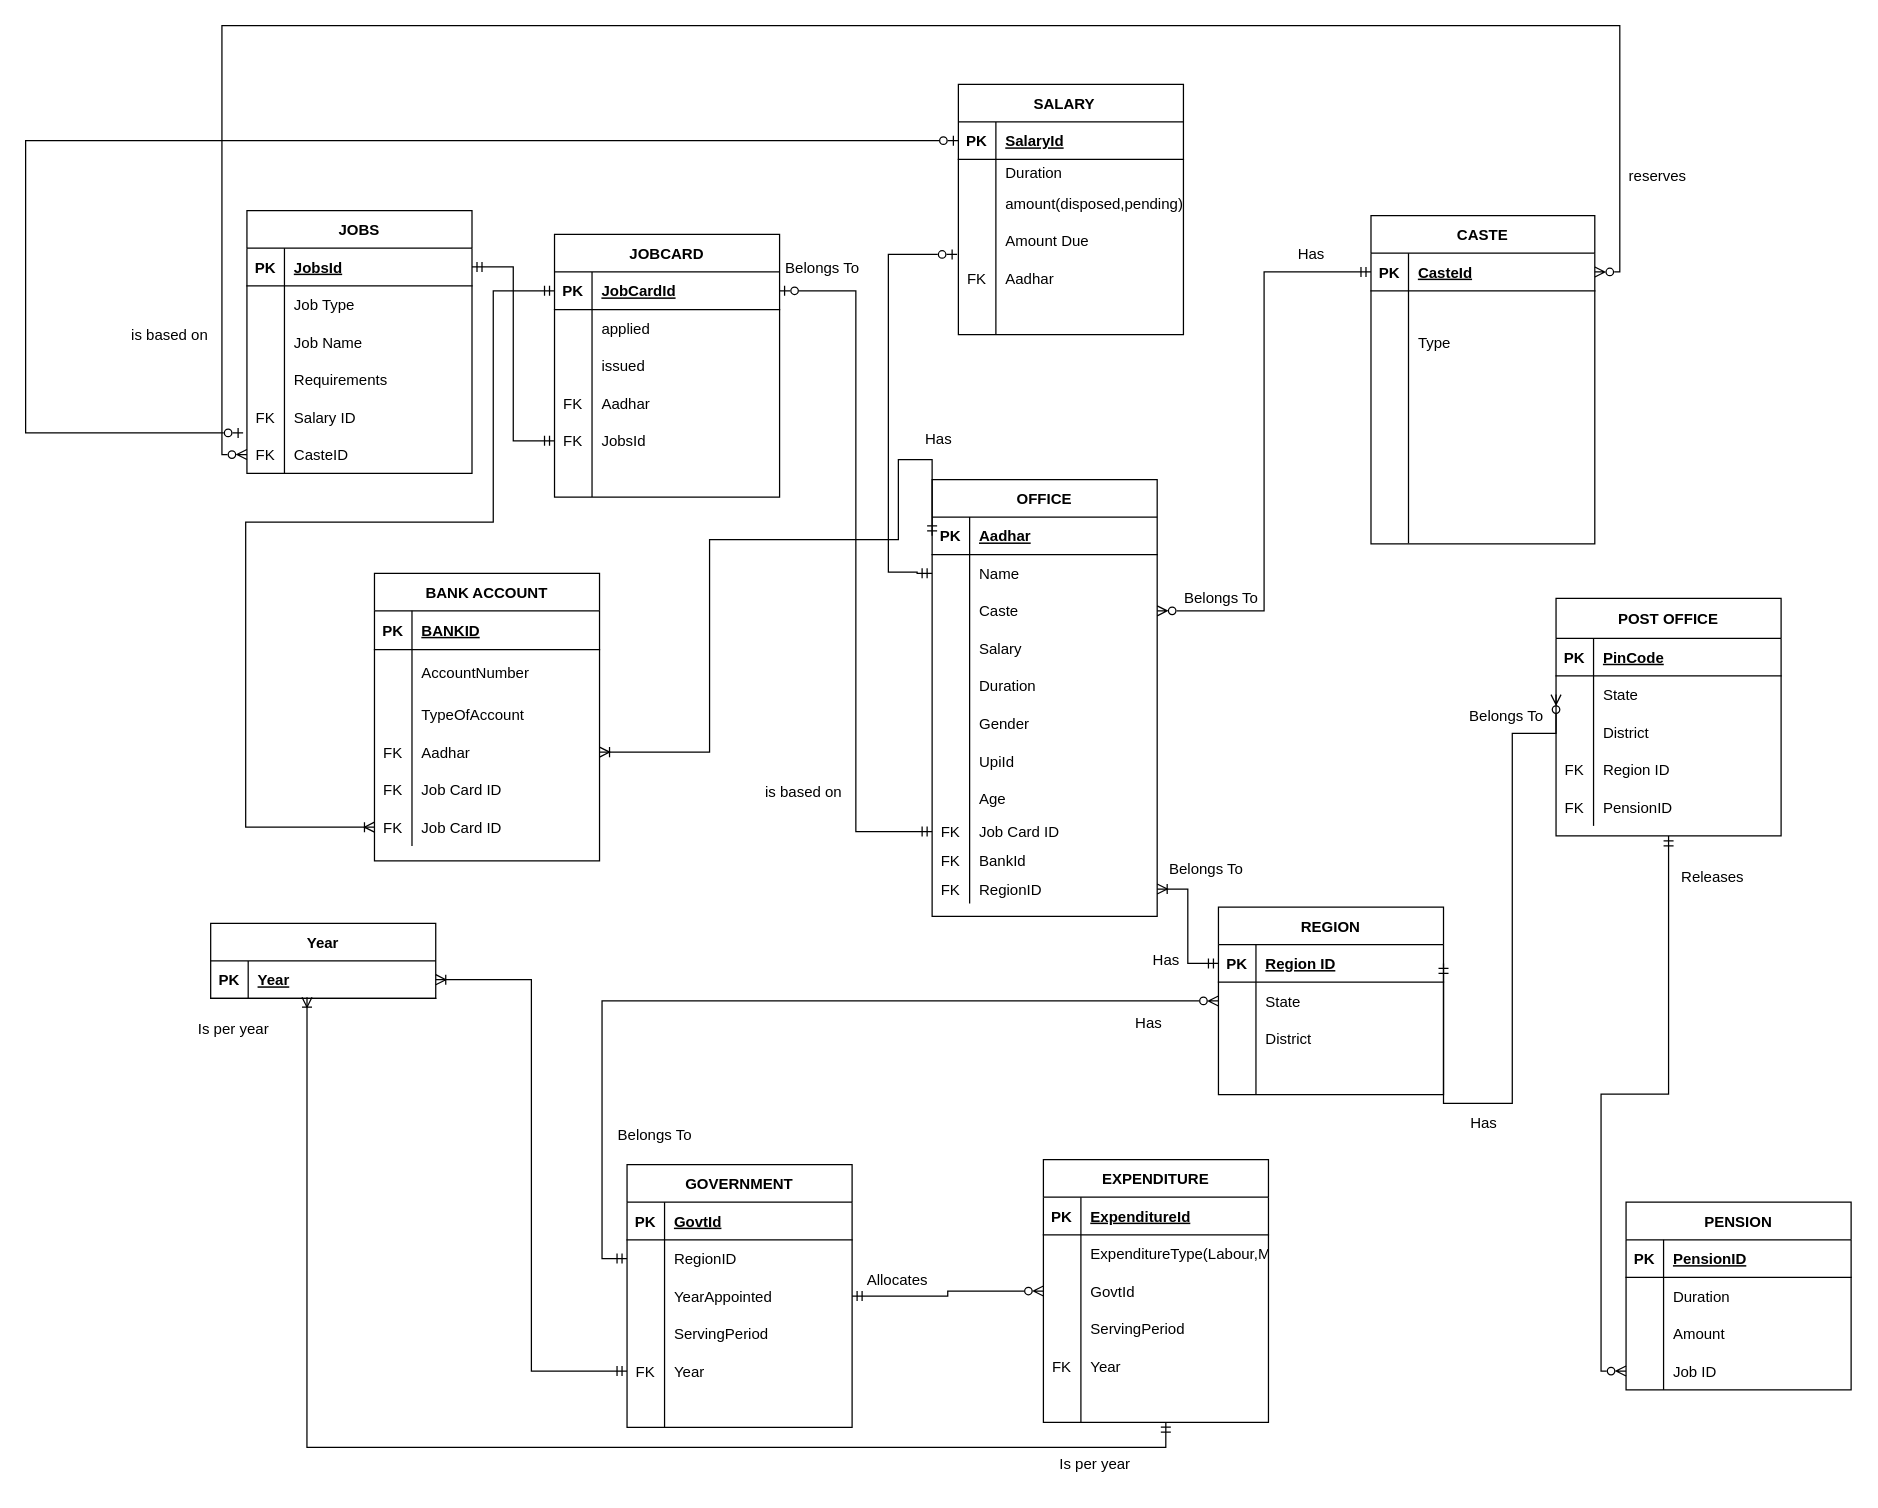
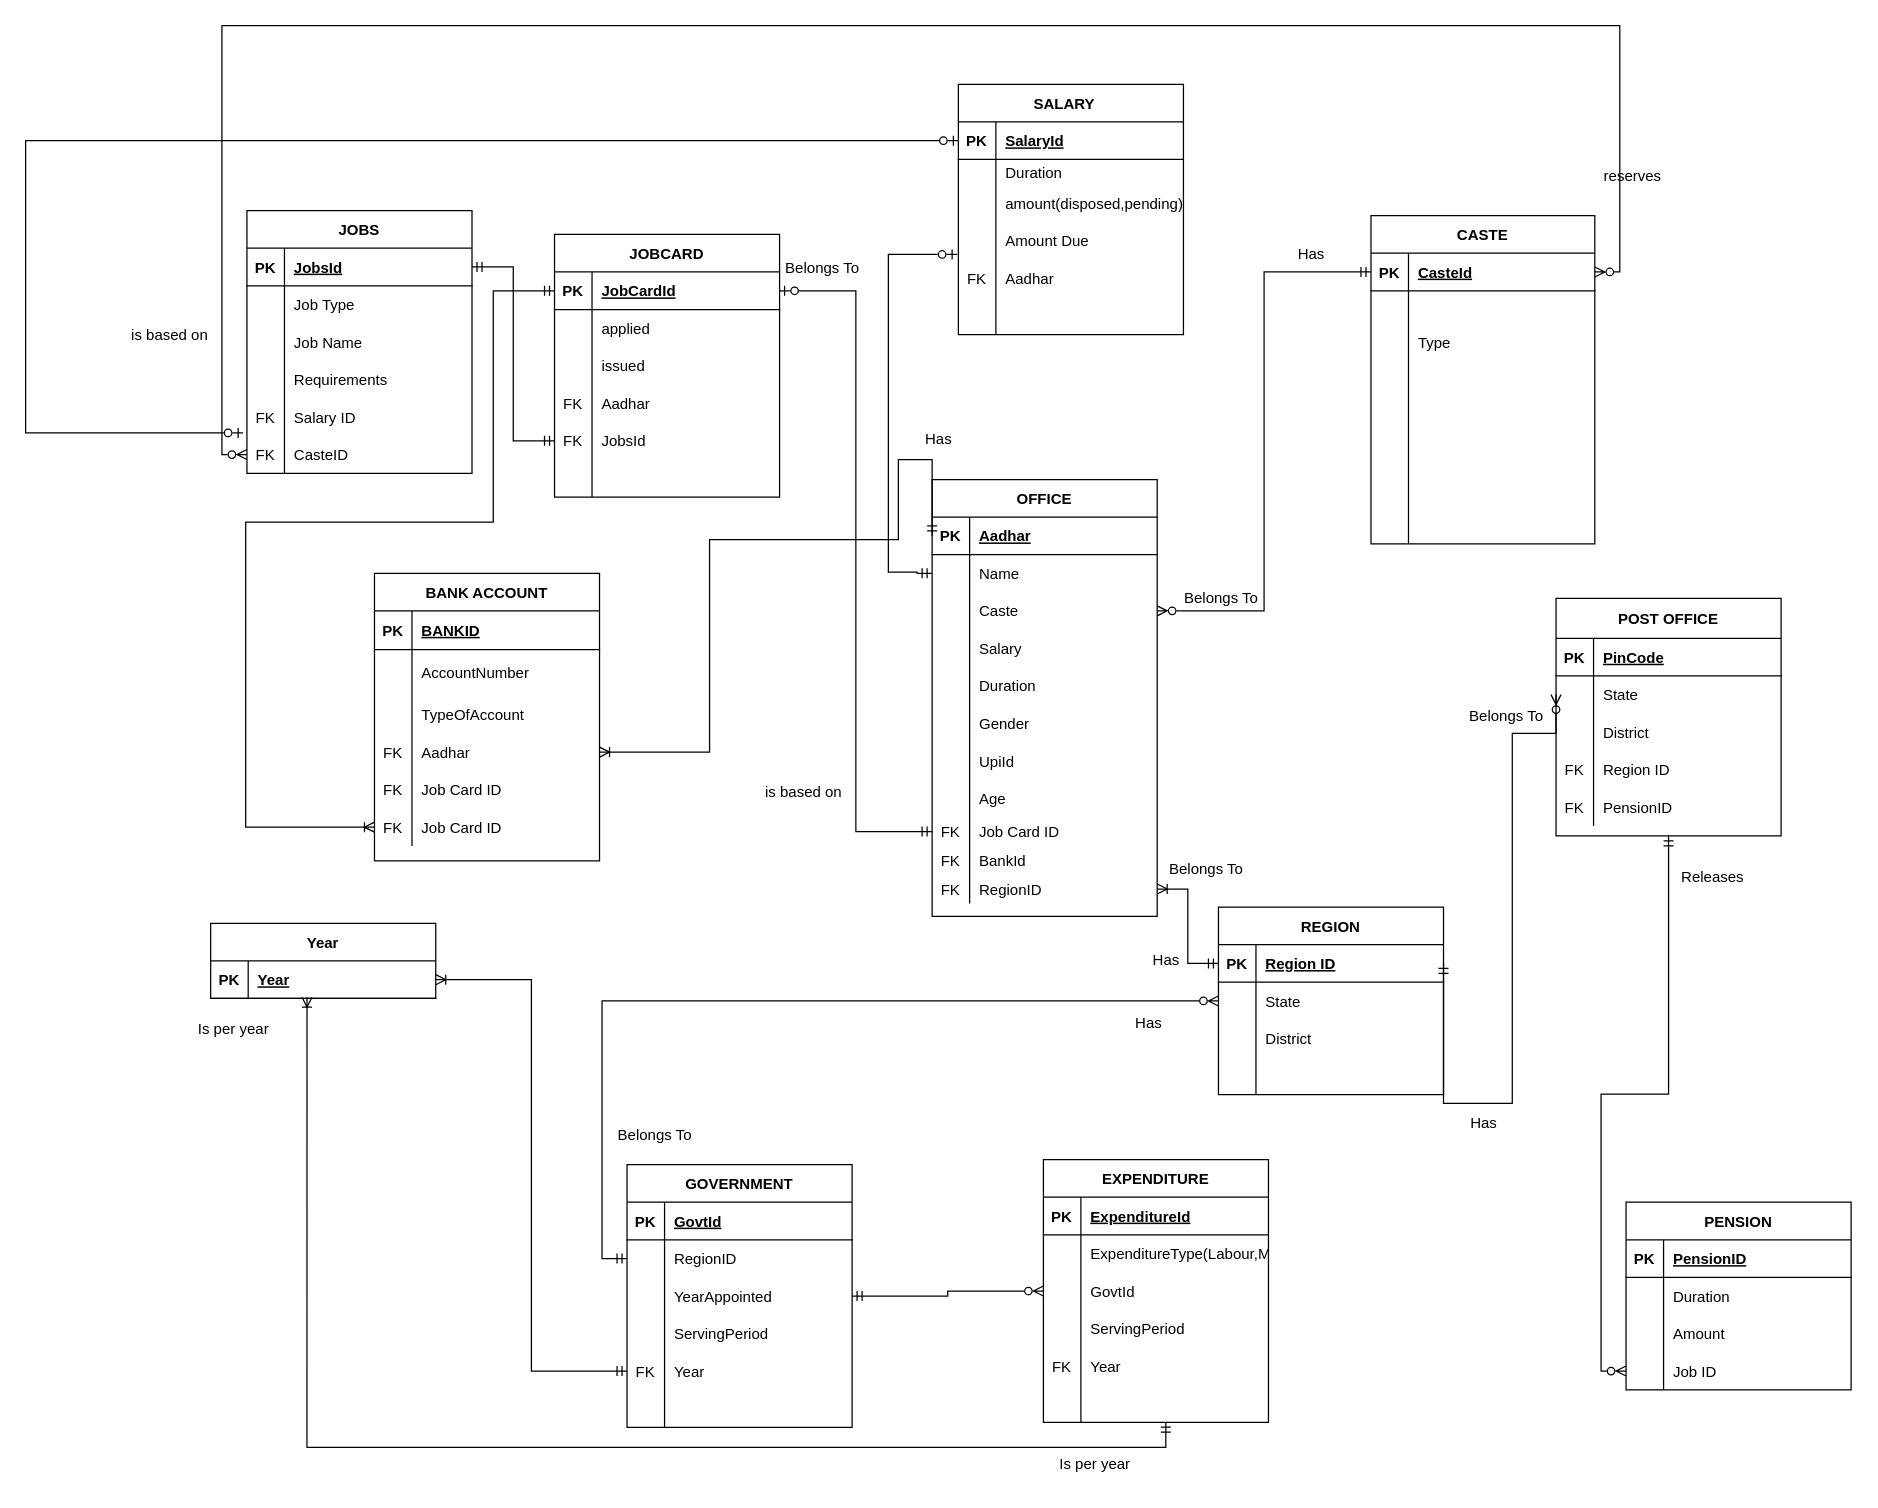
node "reserves": moved (1657, 177) -> (1632, 177)
node "Allocates": removed
